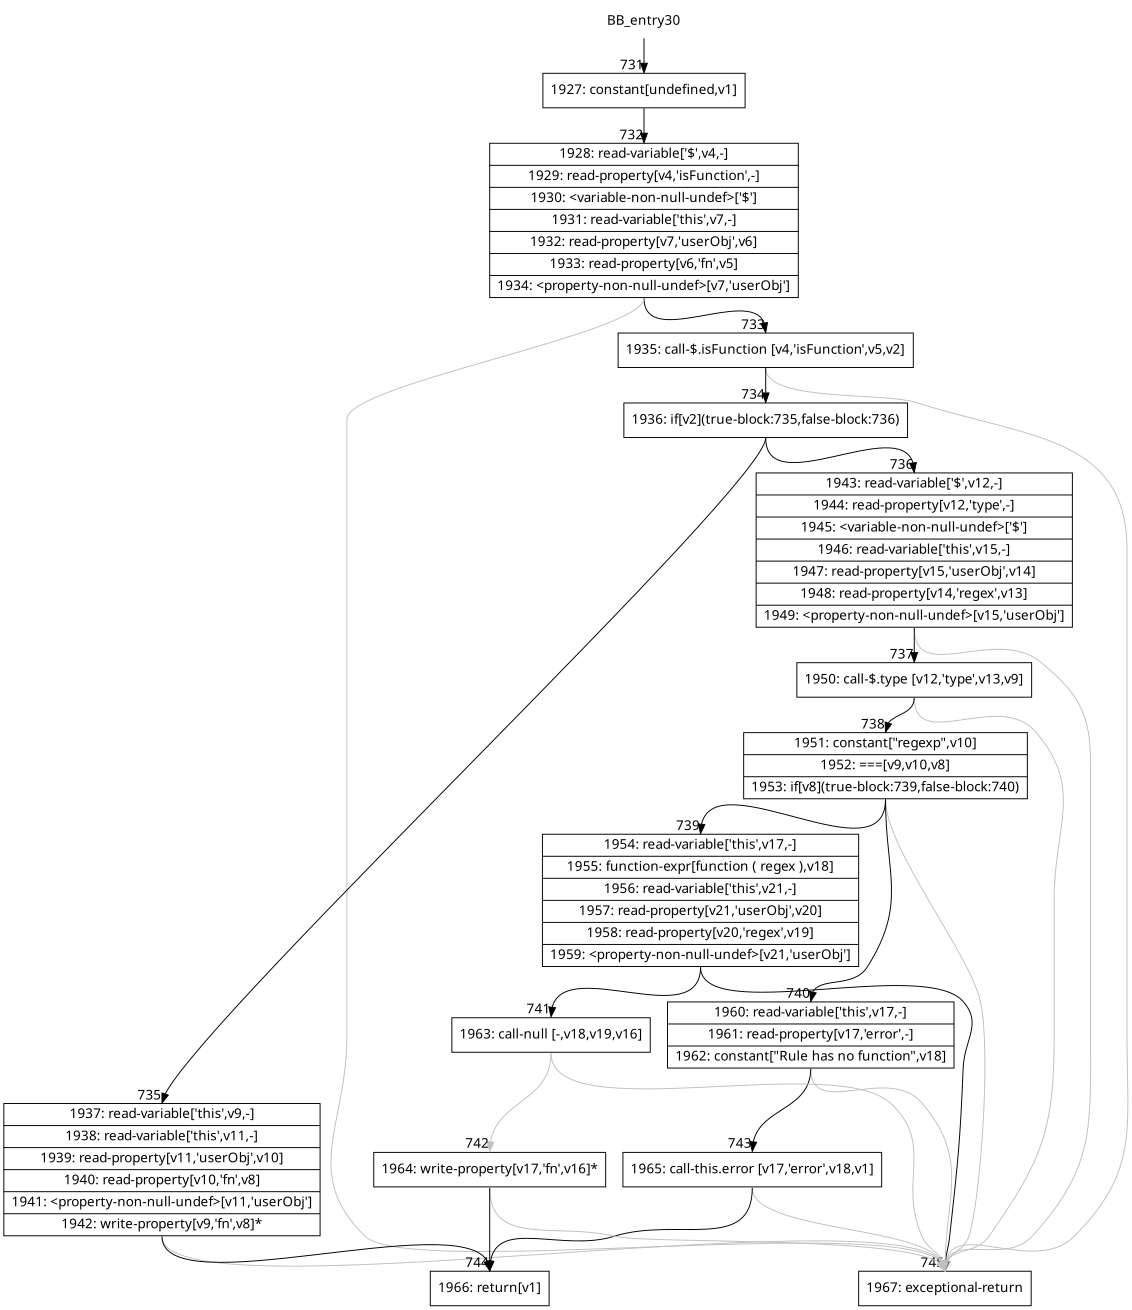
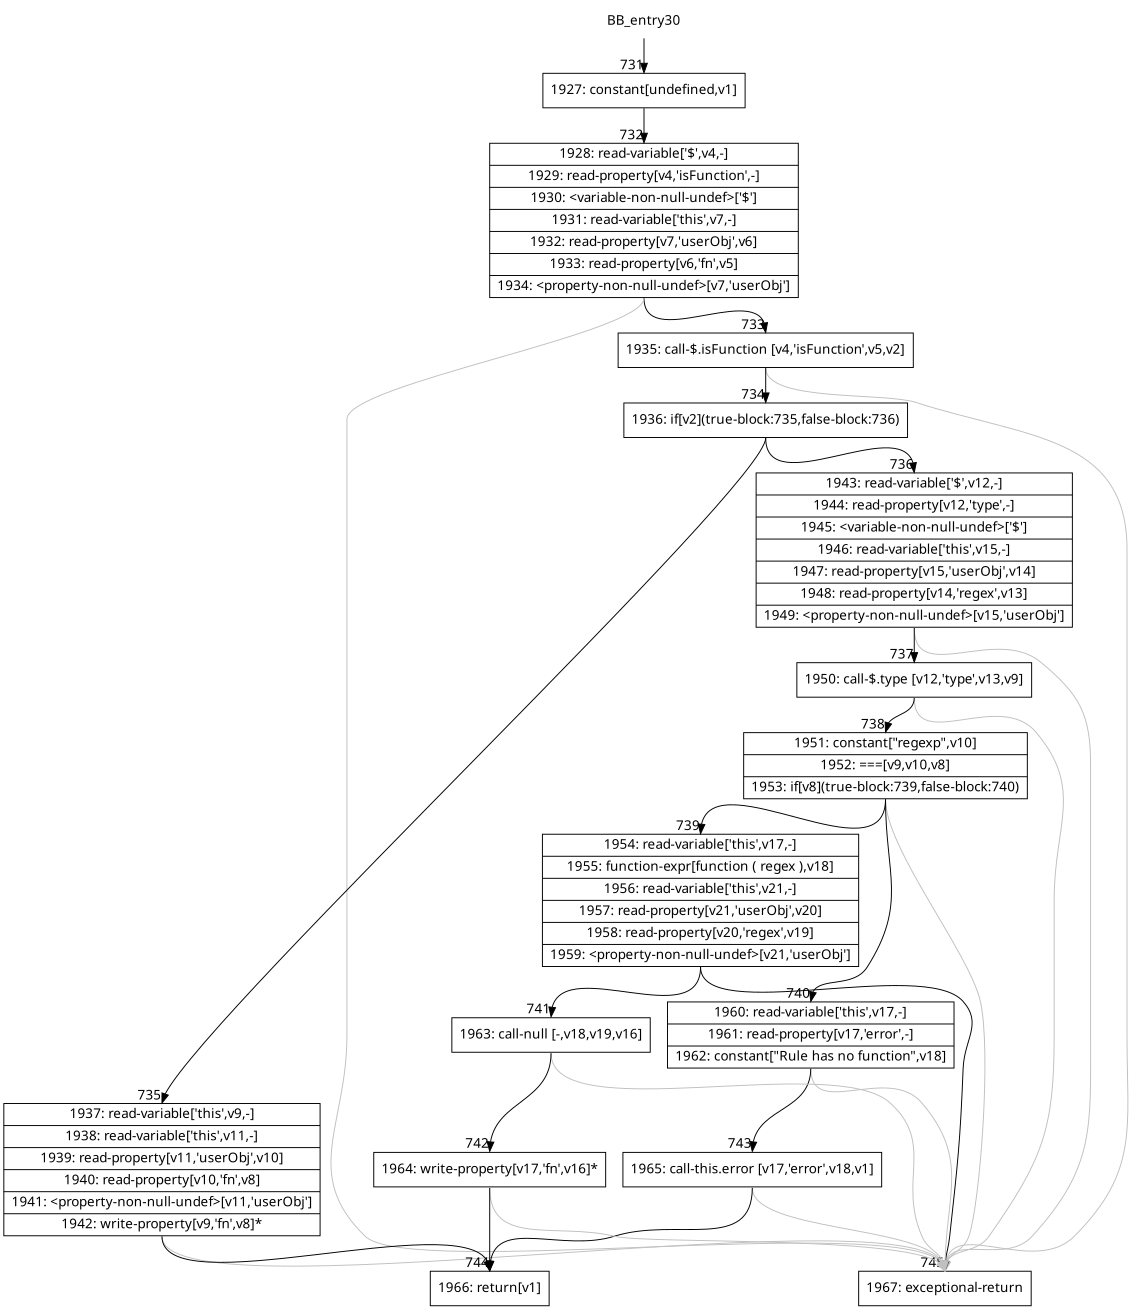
edge "1963: call-null [-,v18,v19,v16]" -> "1964: write-property[v17,'fn',v16]*": color gray -> black
